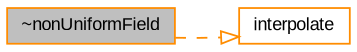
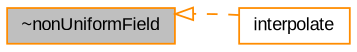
edge "~nonUniformField" -> "interpolate": reversed
